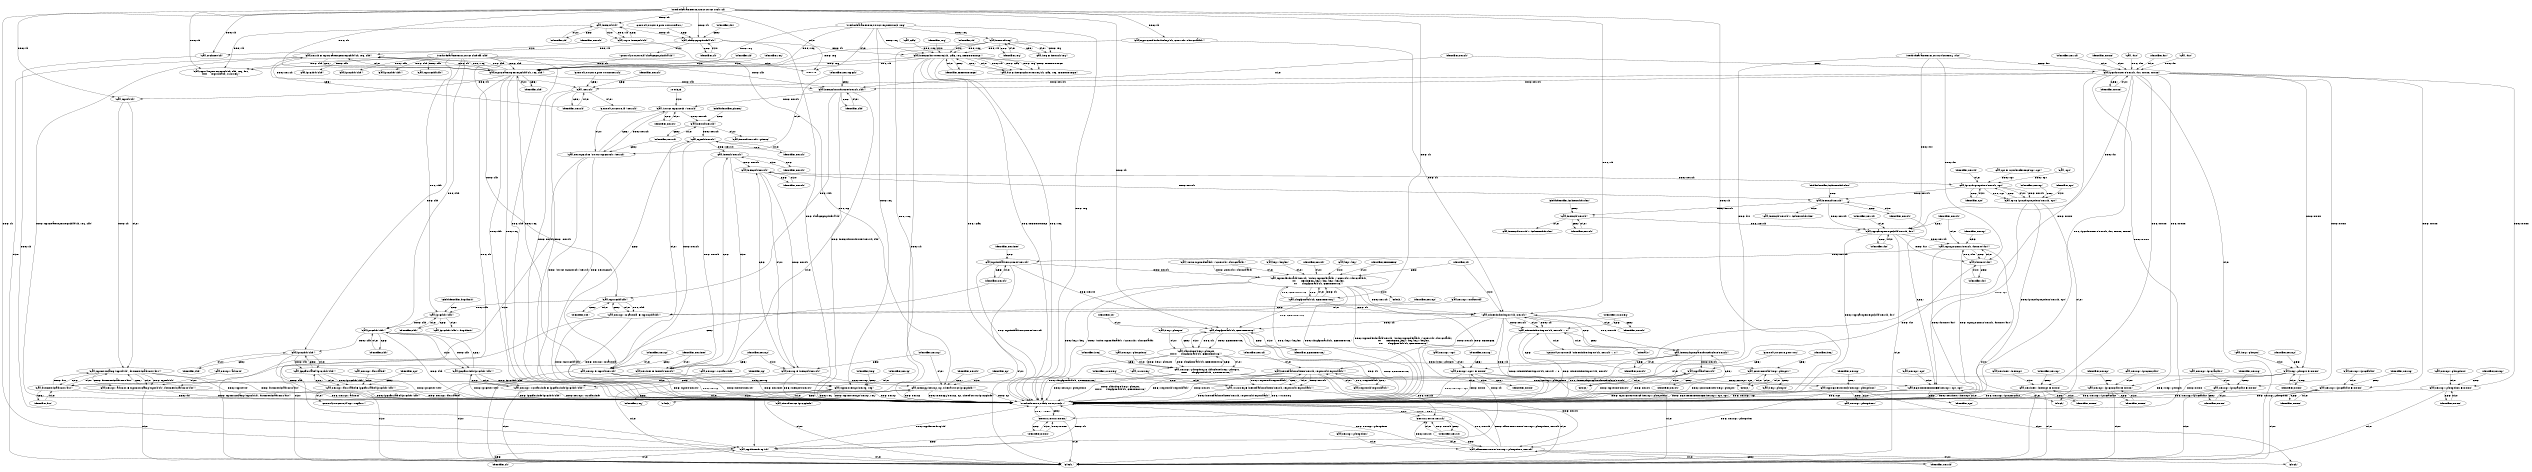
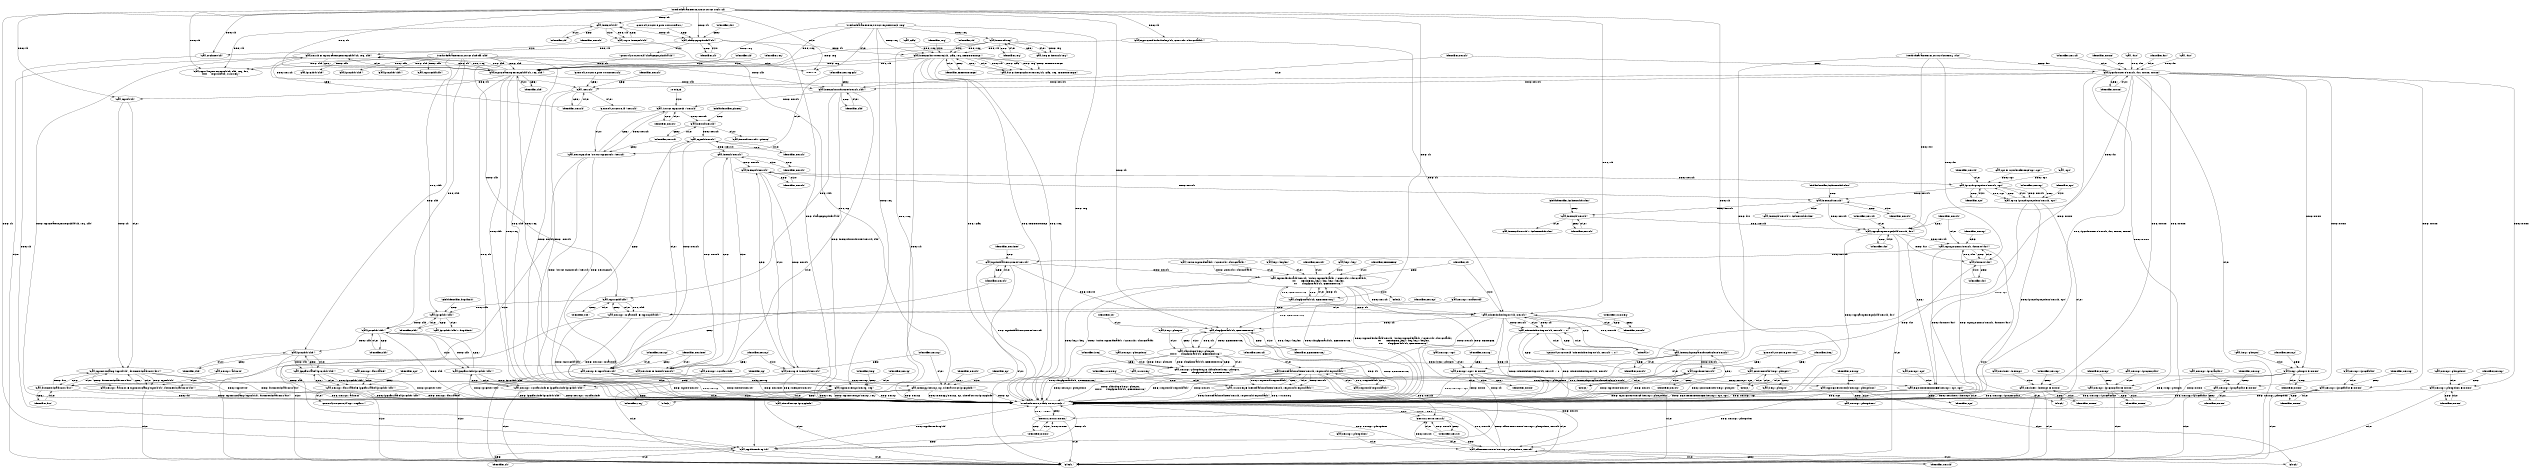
edge "(Call,__inet_inherit_port(sk, newsk) < 0)" -> "(Call,inet_csk_prepare_forced_close(newsk))": now "(Call,__inet_inherit_port(sk, newsk) < 0)" -> "(Literal,0)"
node "(Call,tcp_label(newsk))": label "(Call,tcp_label(newsk))" -> "(Call,tcp_done(newsk))"
